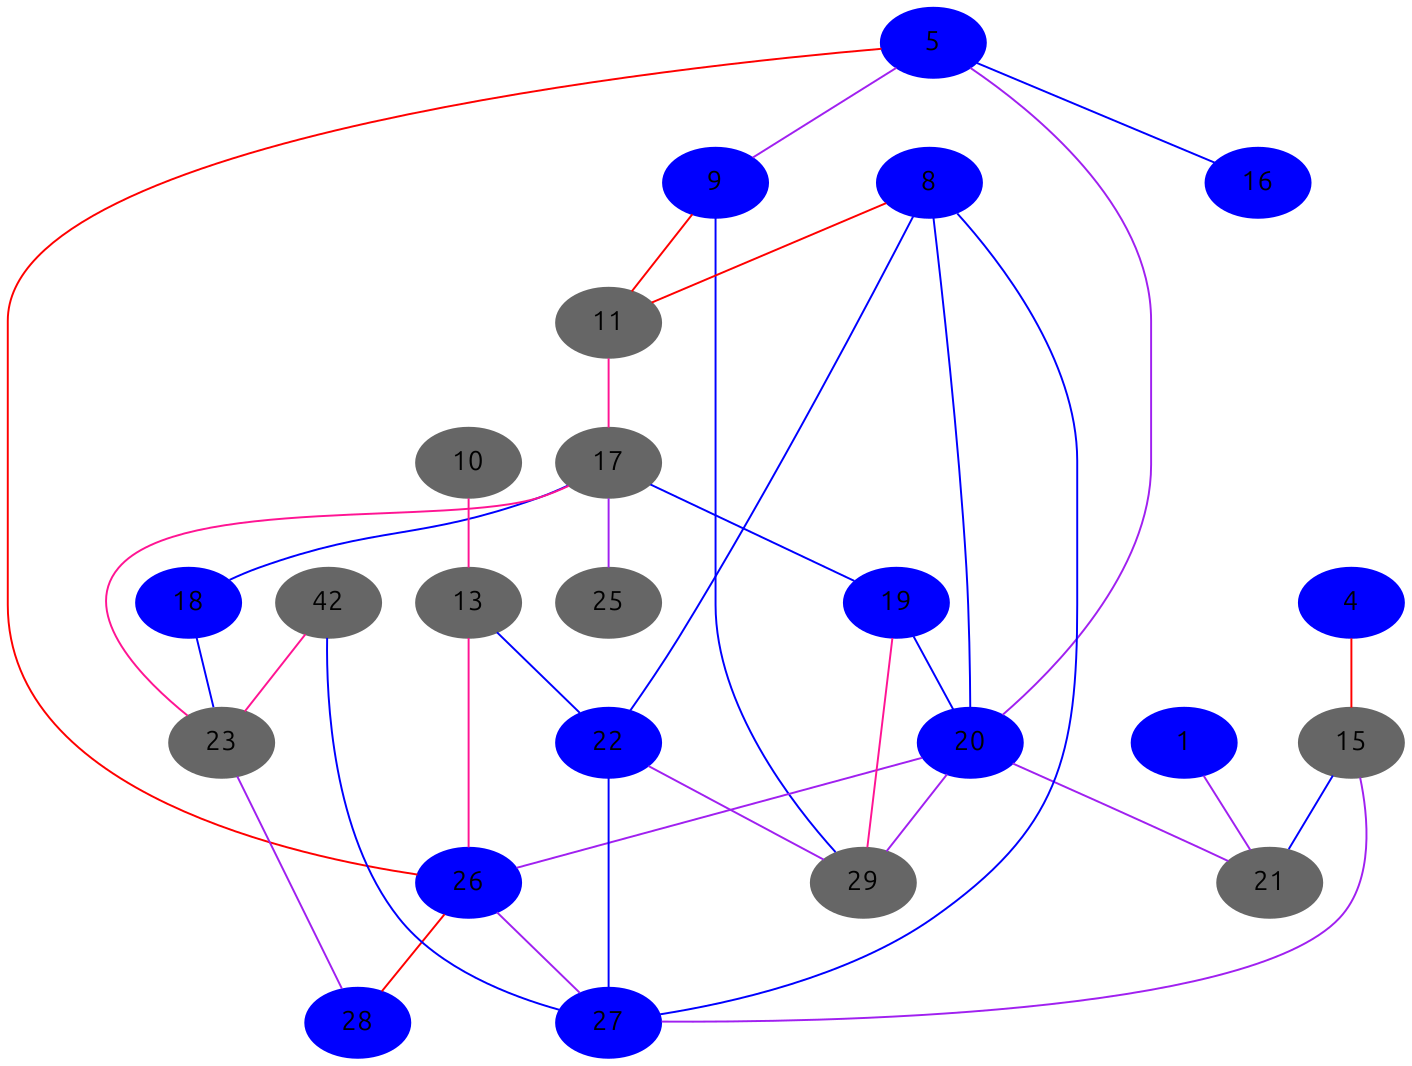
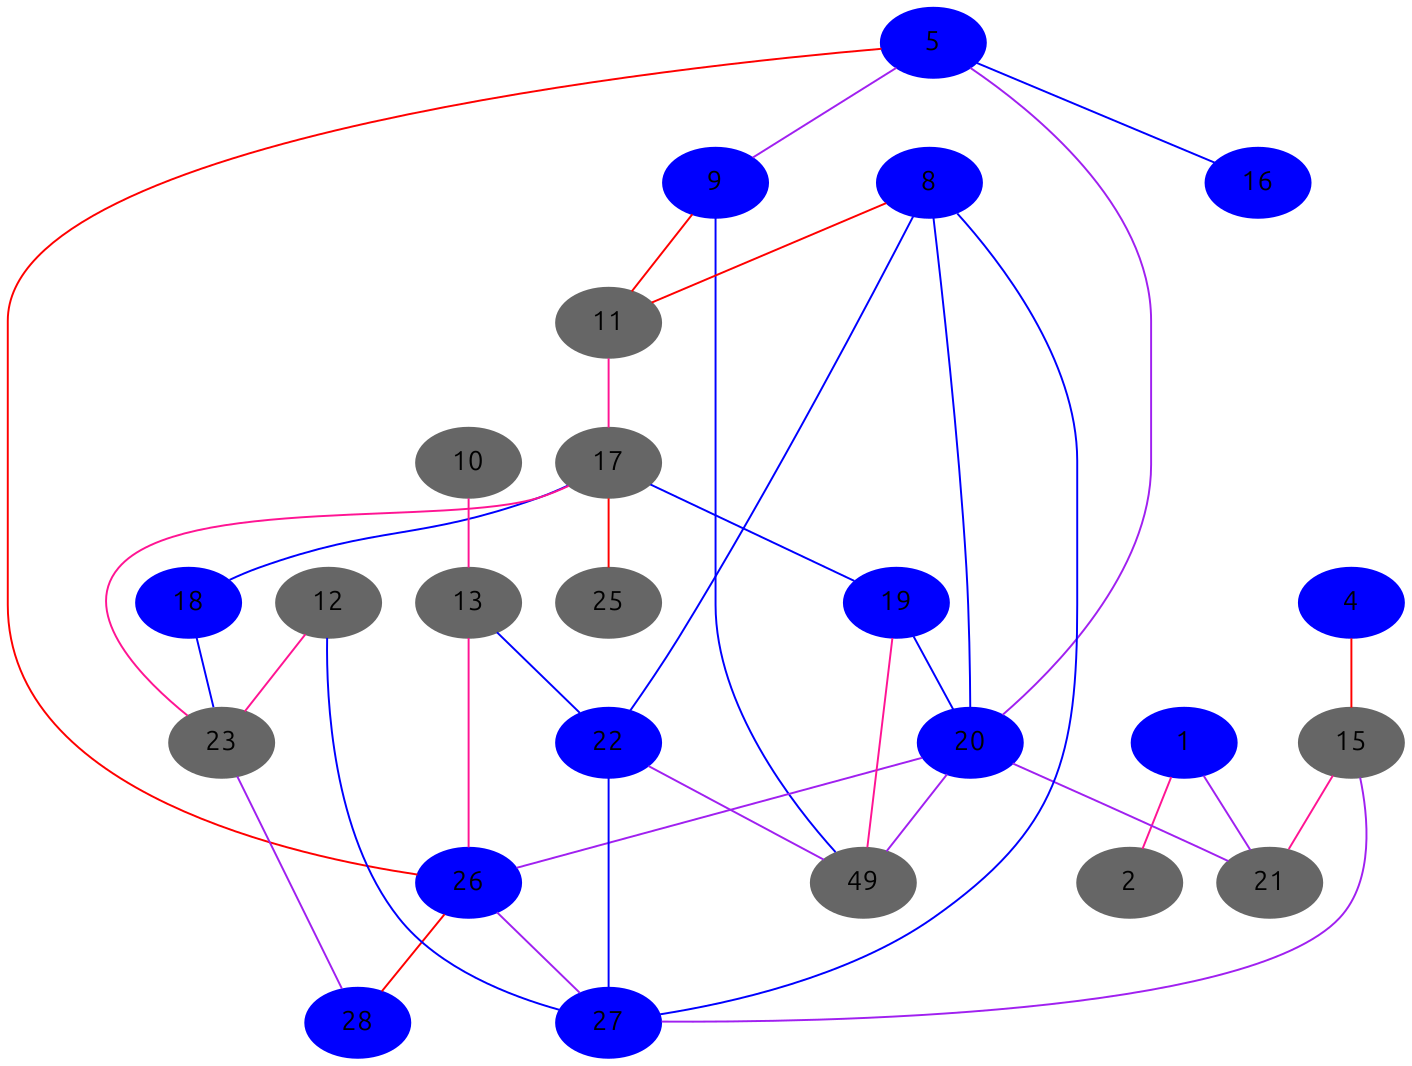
edge "17" -- "25": color purple -> red
node "42": label "42" -> "12"
edge "15" -- "21": color blue -> deeppink
node "29": label "29" -> "49"
node "2": added
